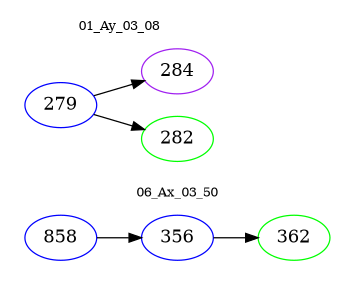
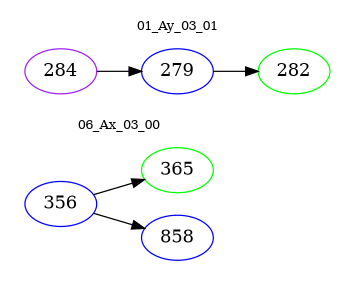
cluster "01_Ay_03_08": label "01_Ay_03_08" -> "01_Ay_03_01"
edge "279" -> "284": reversed
cluster "06_Ax_03_50": label "06_Ax_03_50" -> "06_Ax_03_00"
edge "858" -> "356": reversed
node "362": label "362" -> "365"
